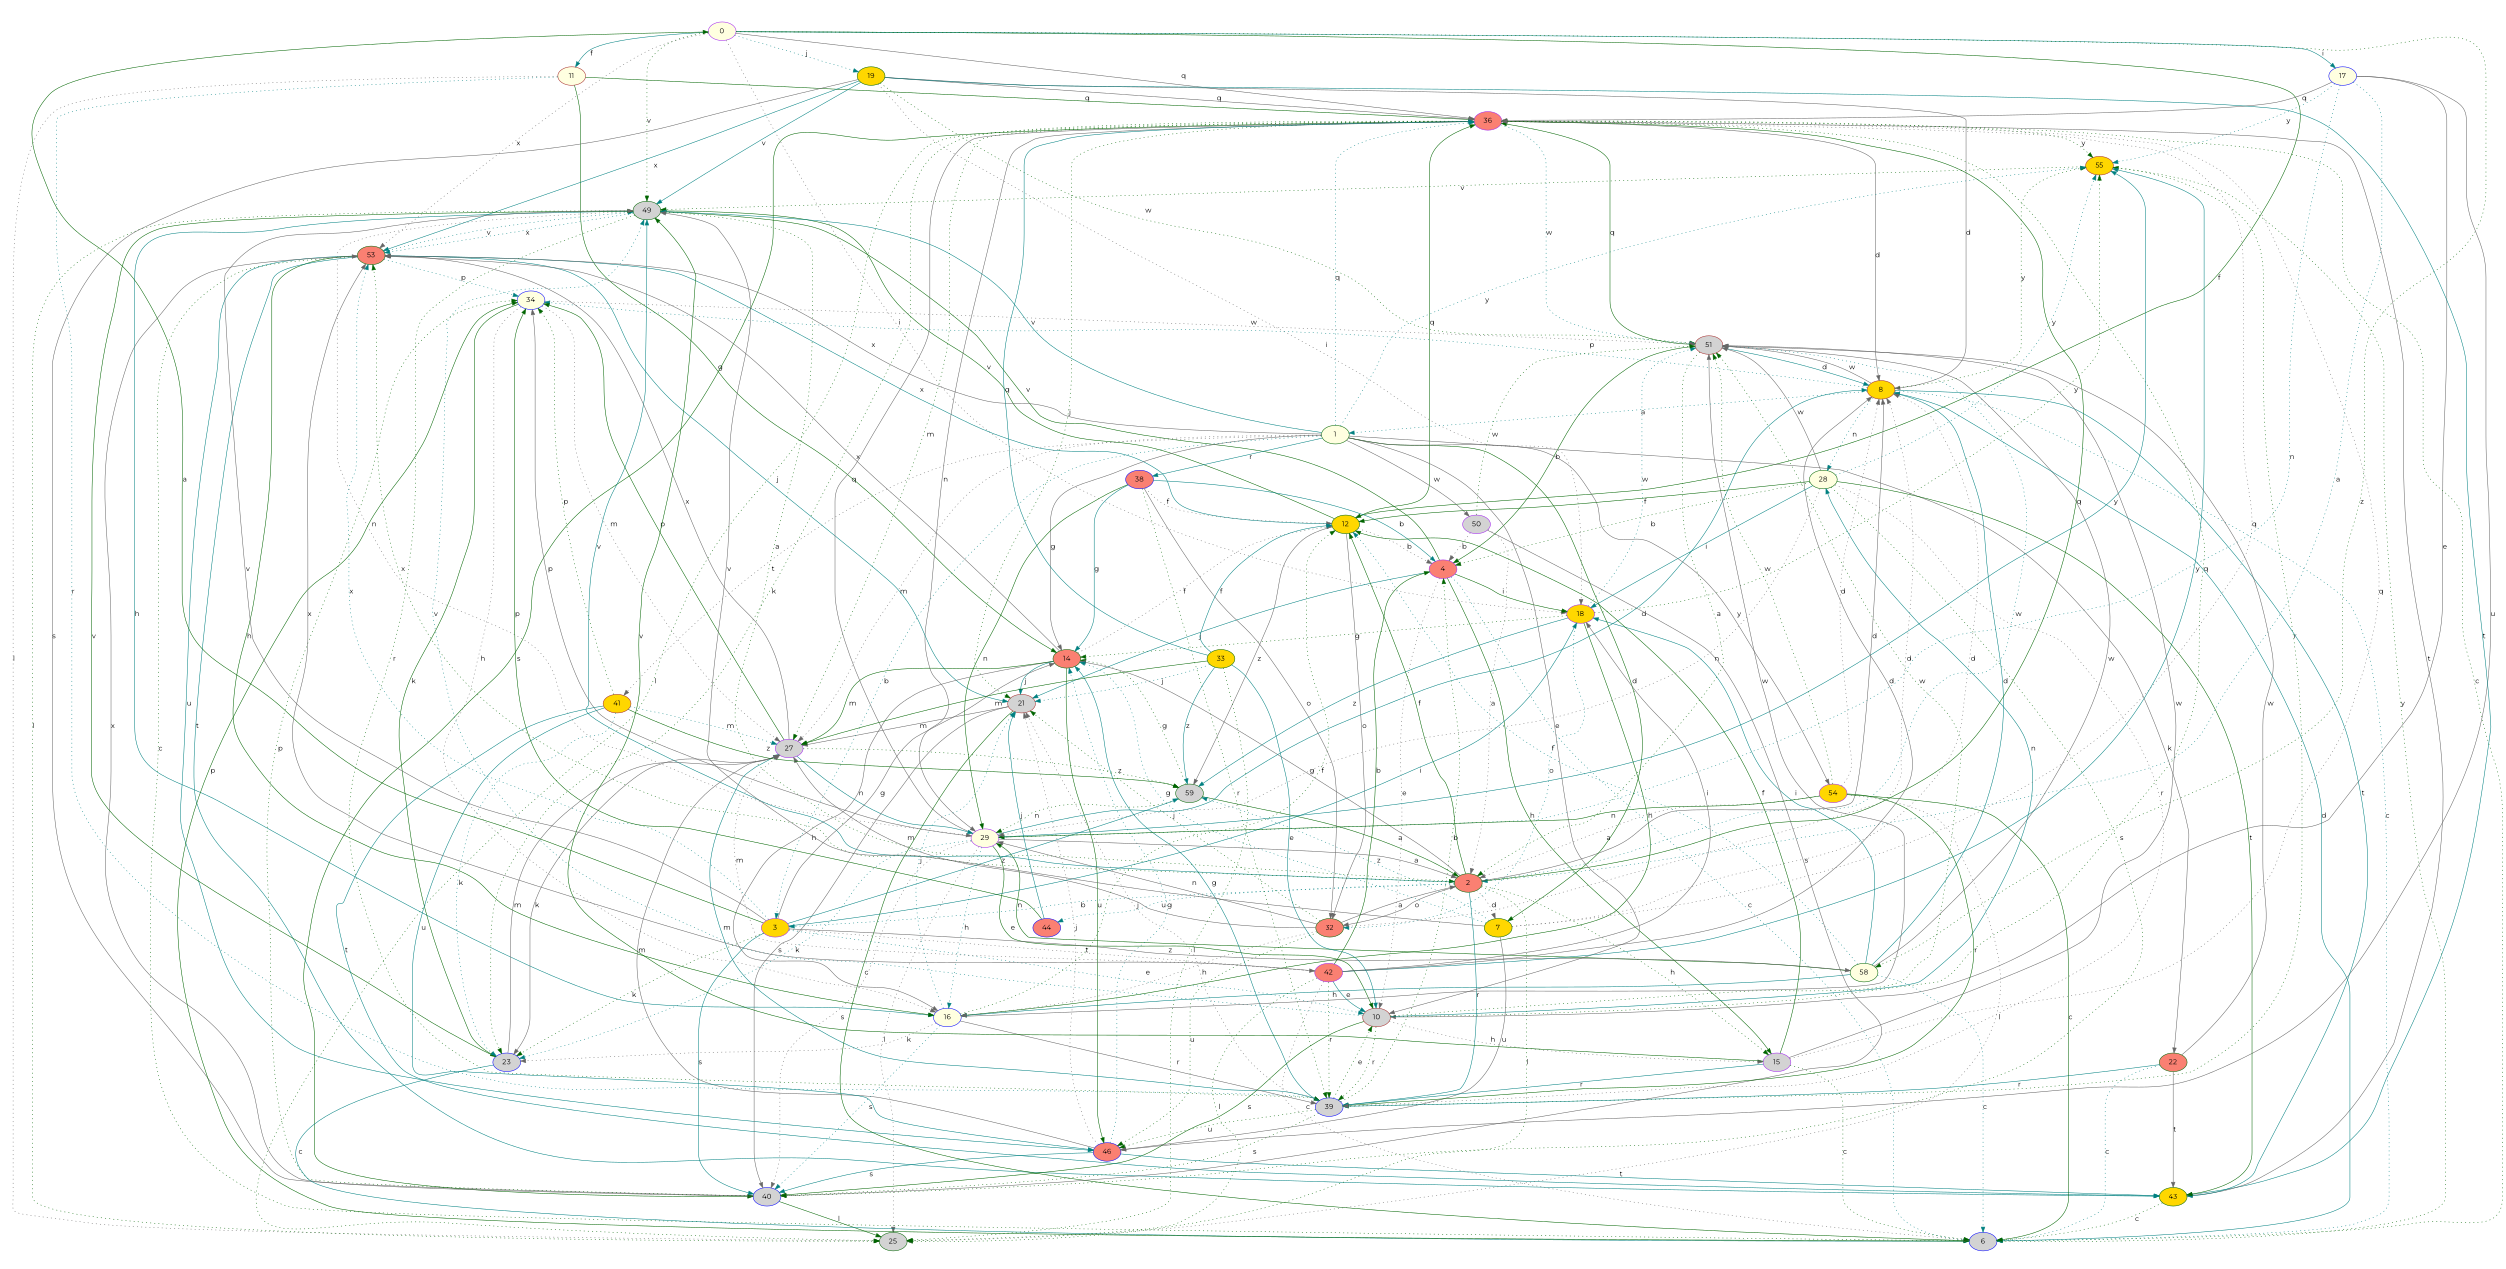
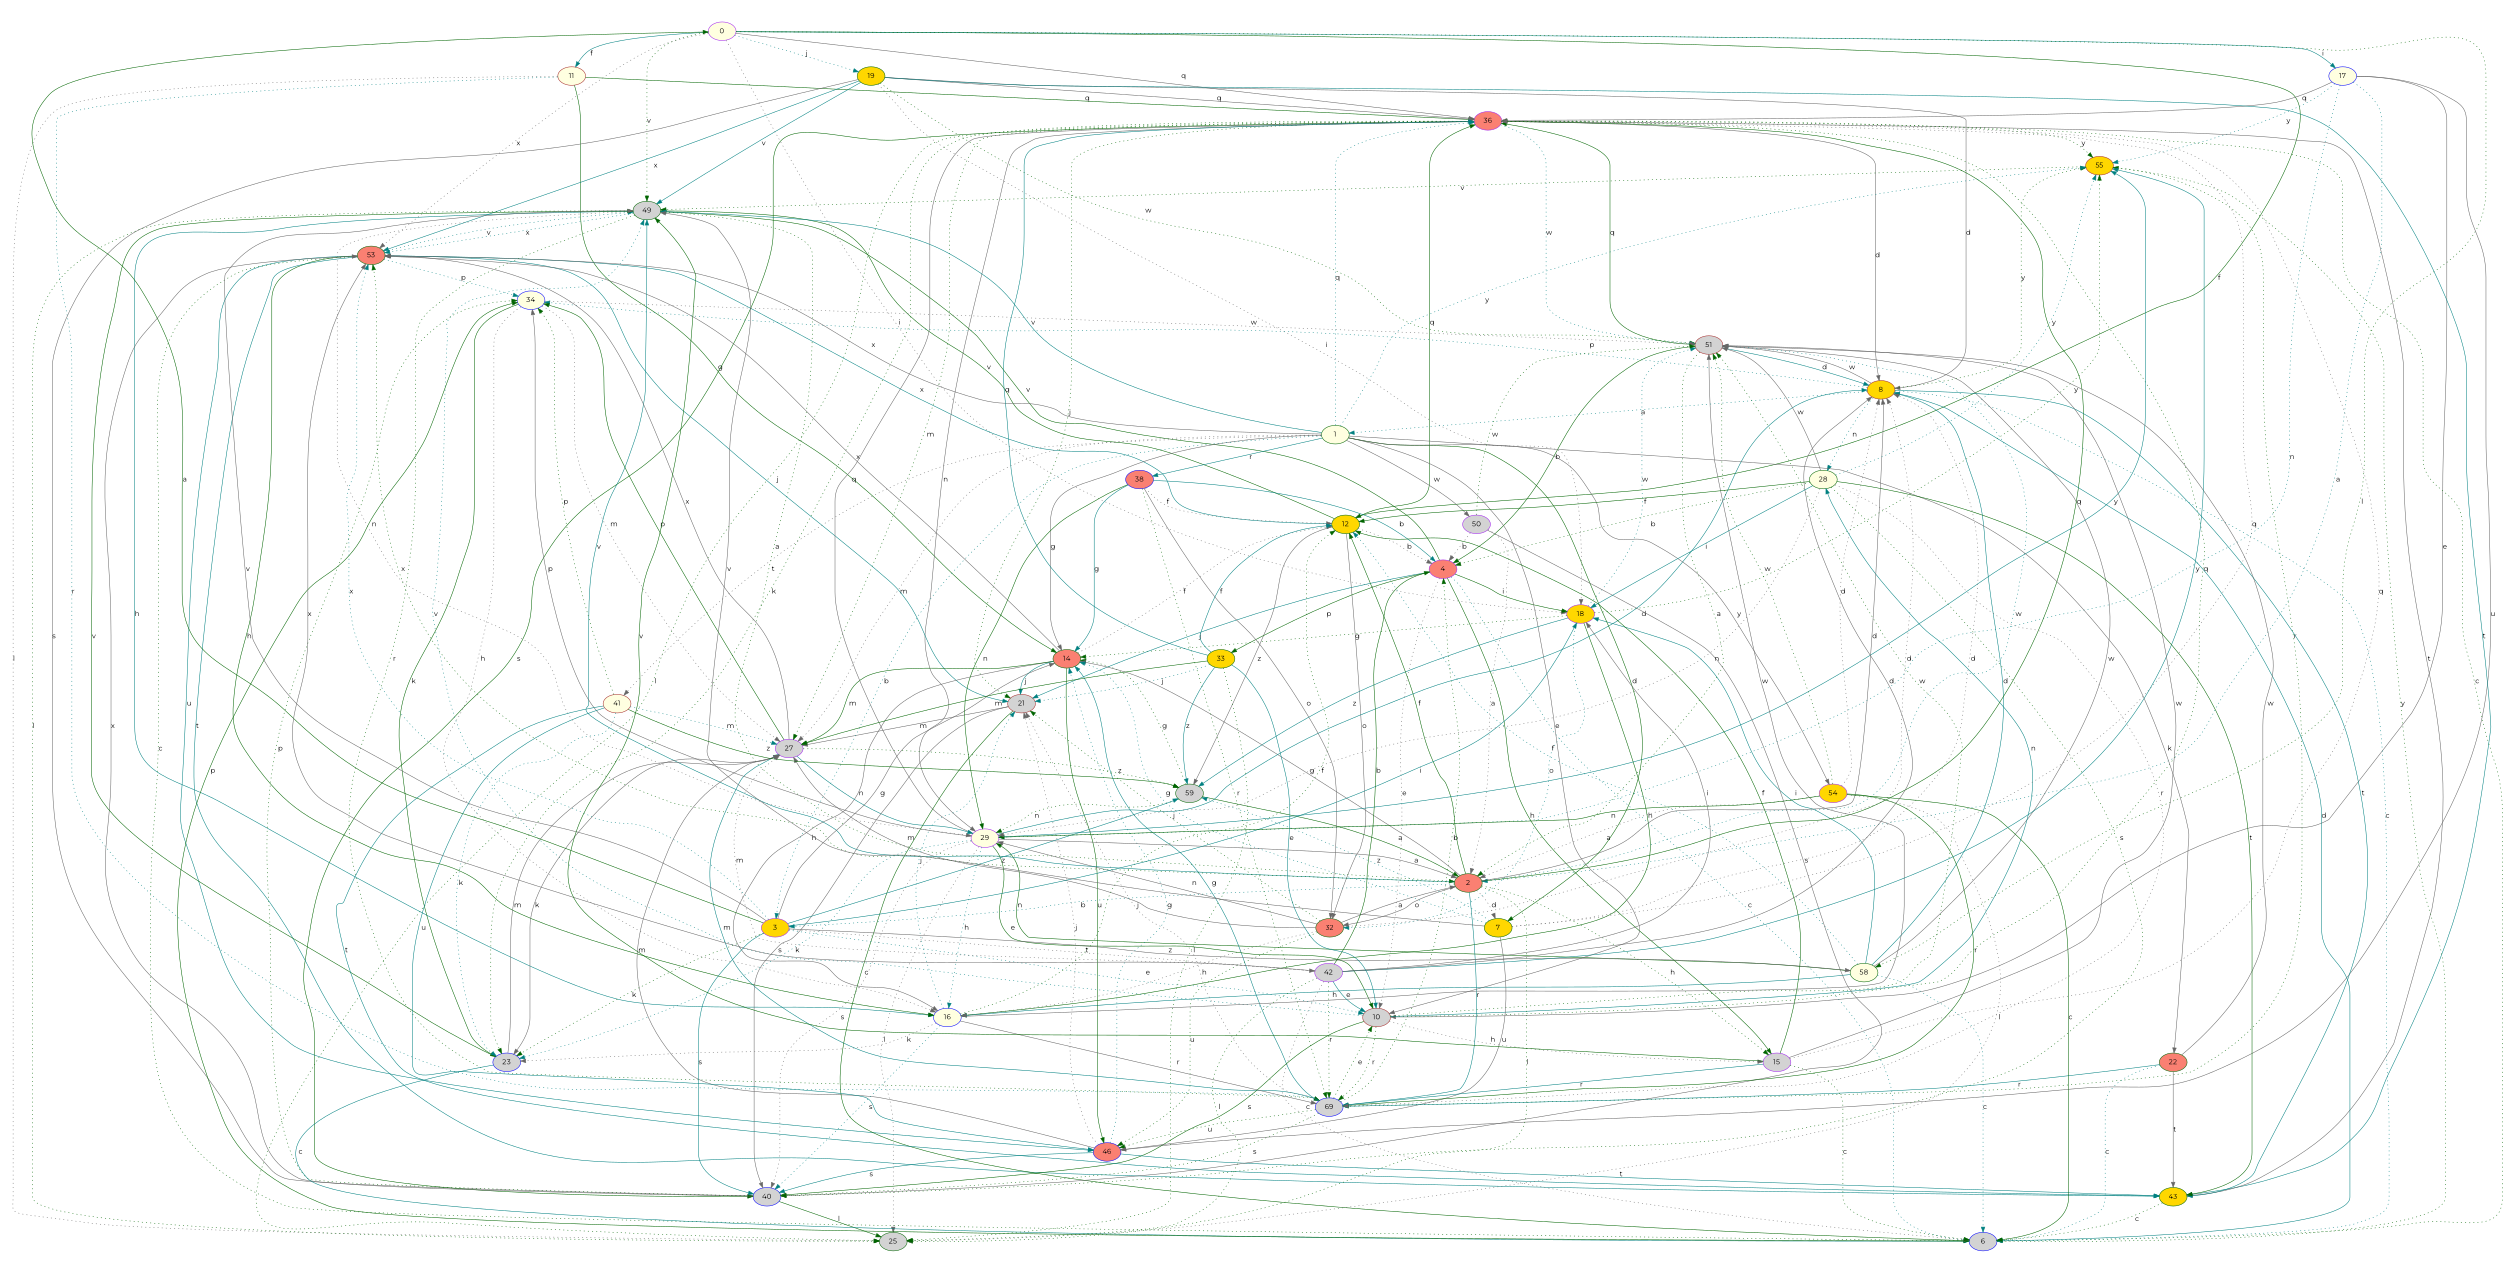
edge "0" -> "58": label "z" -> "l"
edge "4" -> "33": added, label "p"
node "41": fillcolor gold -> lightyellow
node "44": removed
node "42": fillcolor salmon -> lightgrey
node "39": label "39" -> "69"
